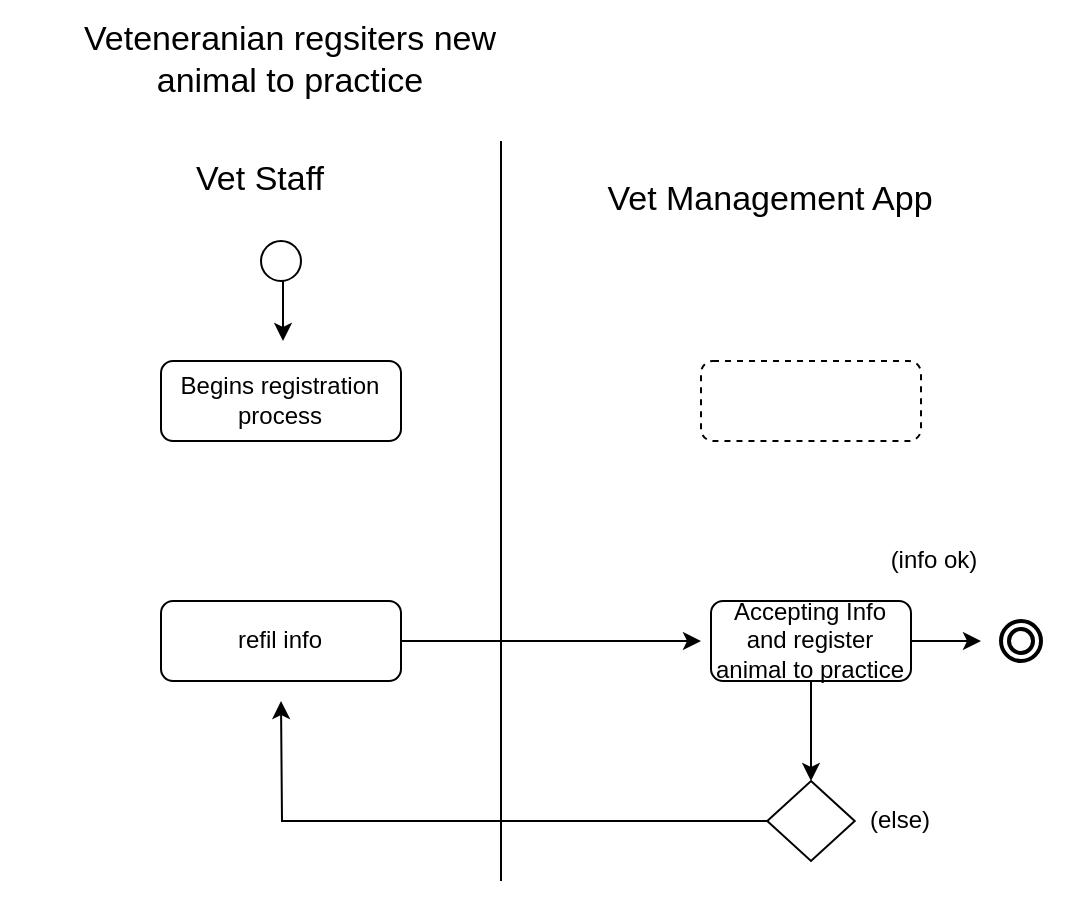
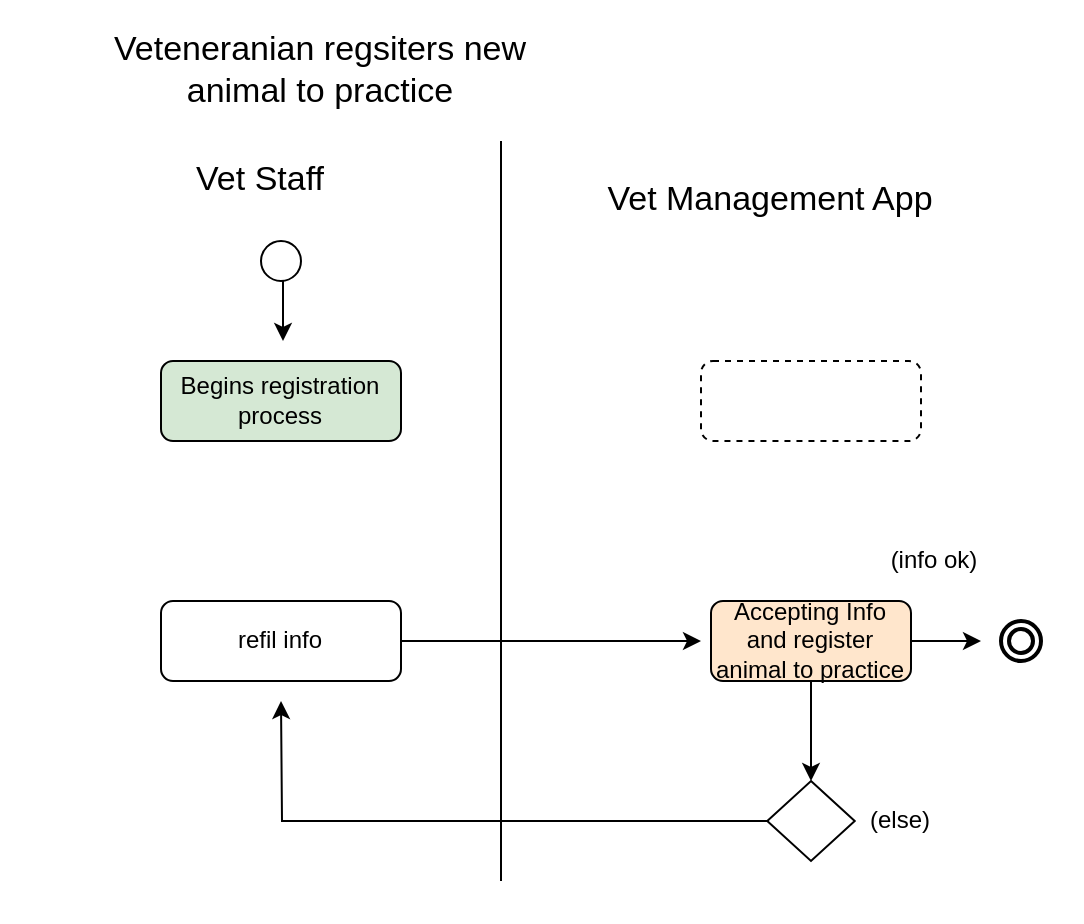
node "Veteneranian regsiters new animal to practice": moved (291, 61) -> (321, 71)
node "Begins registration process": fillcolor #ffffff -> #d5e8d4
node "Accepting Info and register animal to practice": fillcolor #ffffff -> #ffe6cc
